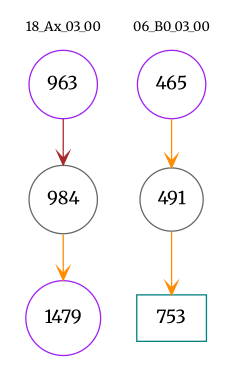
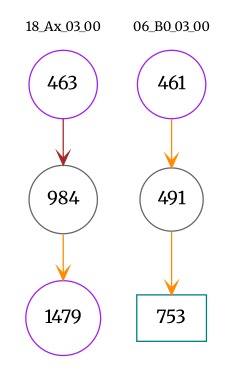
node "963": label "963" -> "463"
node "465": label "465" -> "461"
